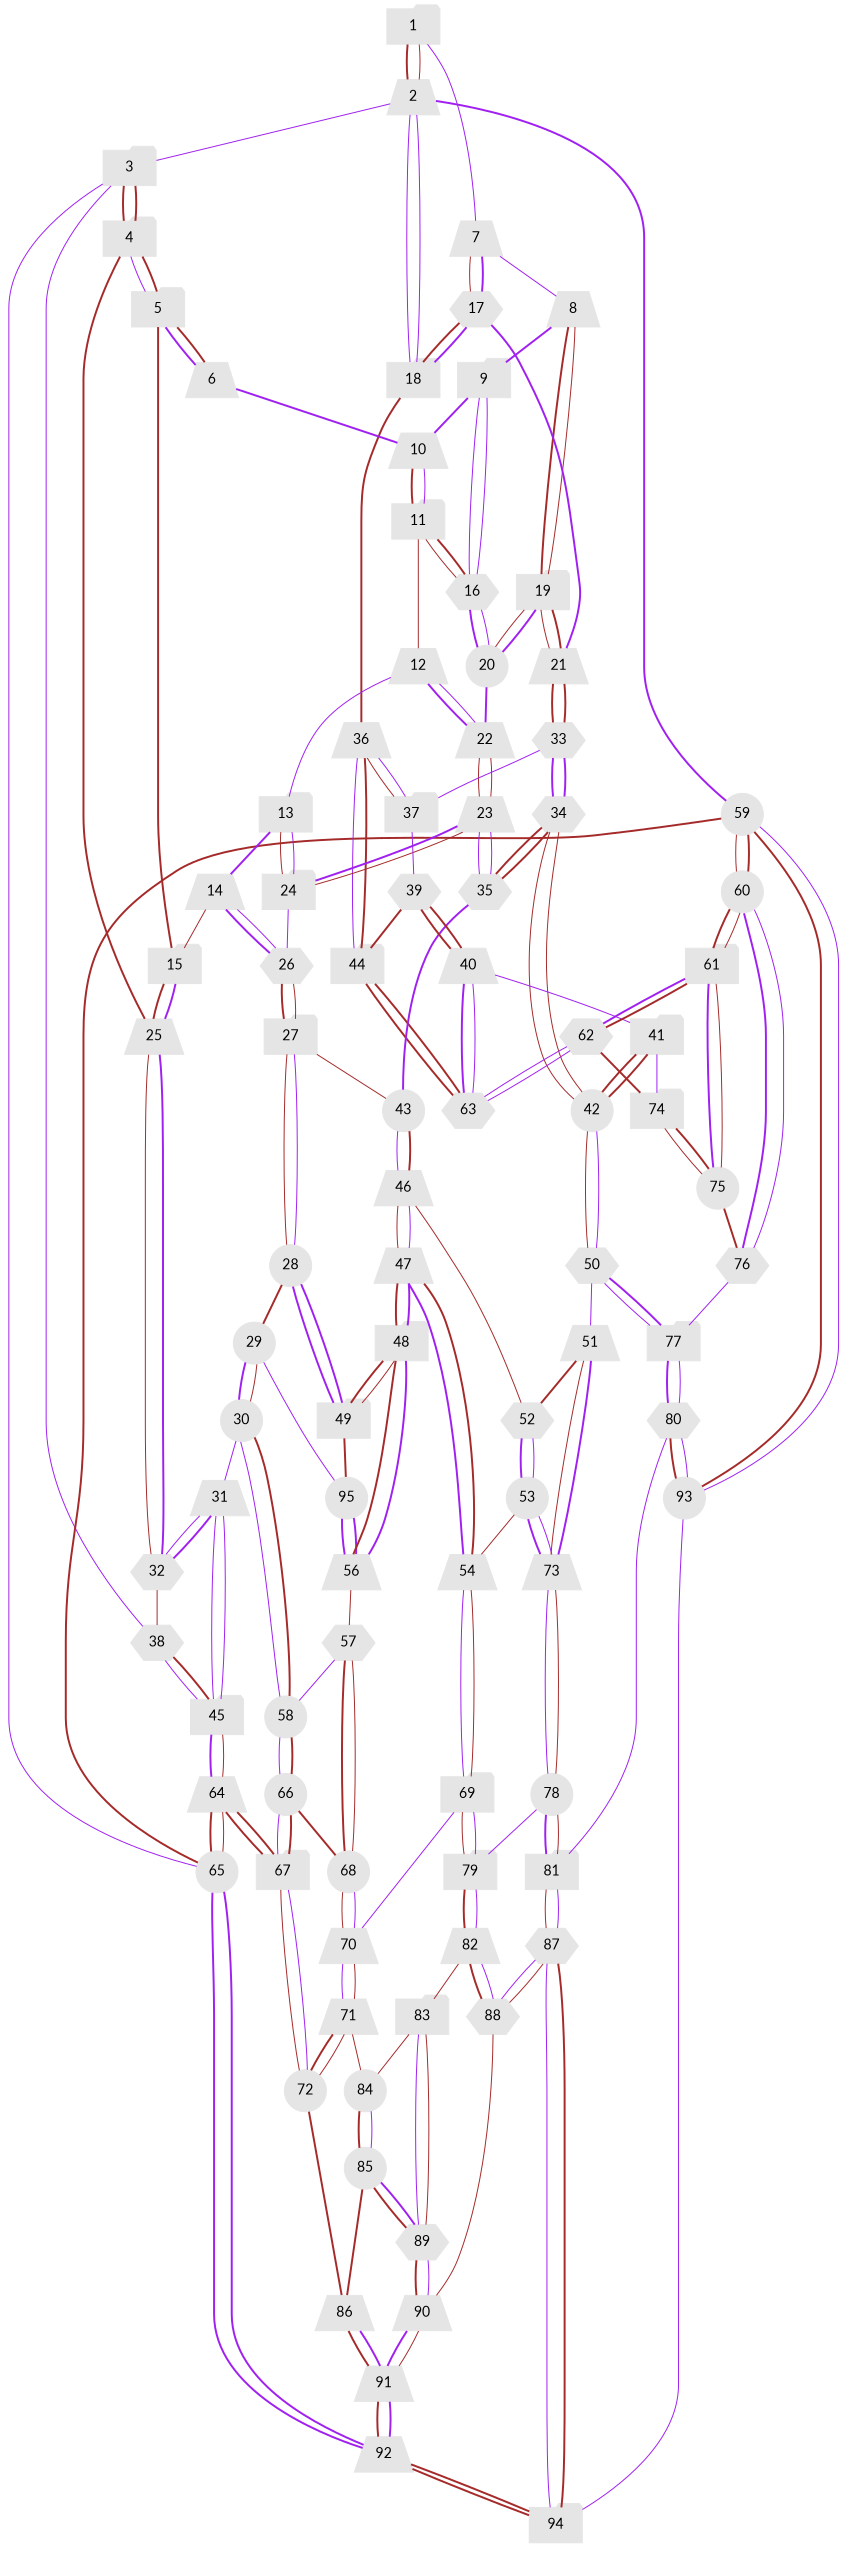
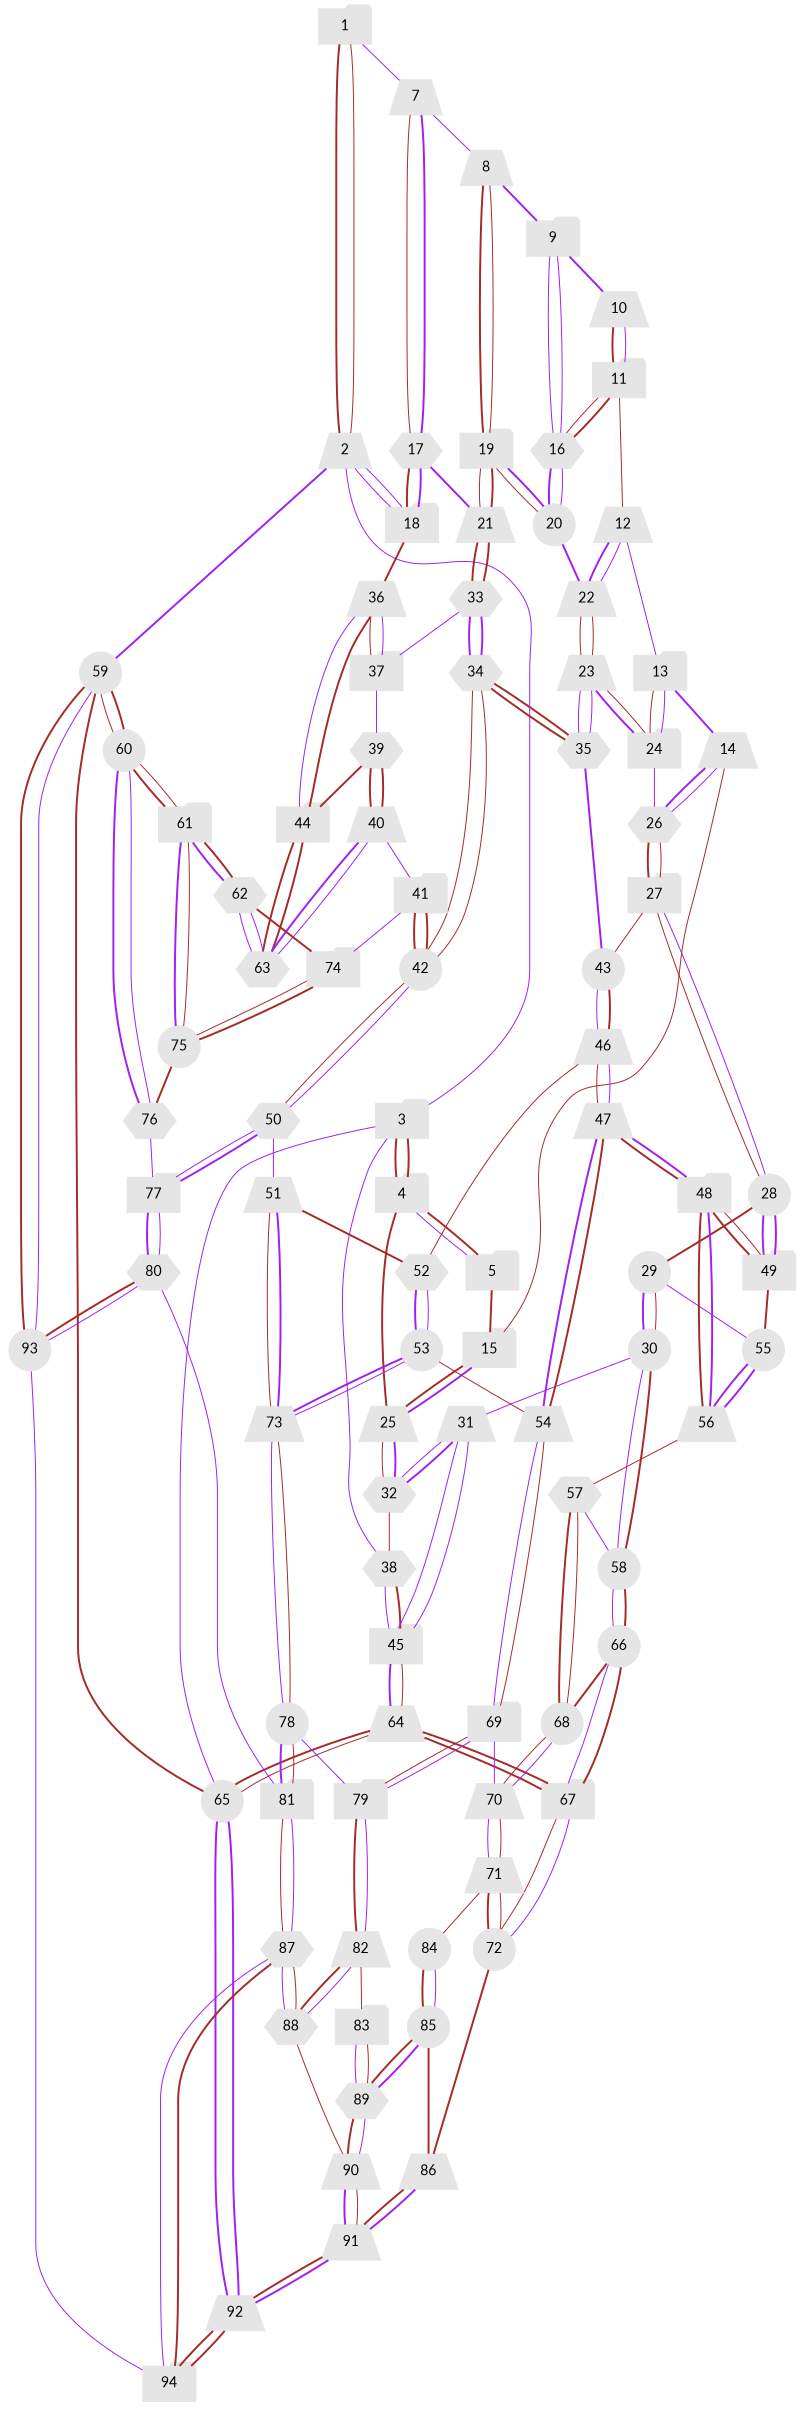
node "6": removed
node "95": label "95" -> "55"
edge "83" -- "84": removed
